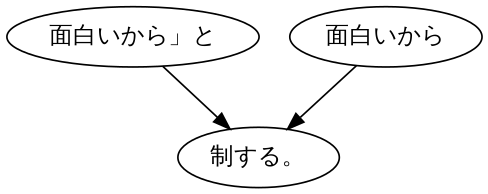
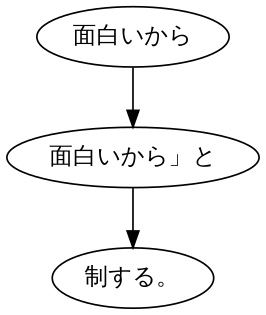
edge "面白いから" -> "制する。": now "面白いから" -> "面白いから」と"
